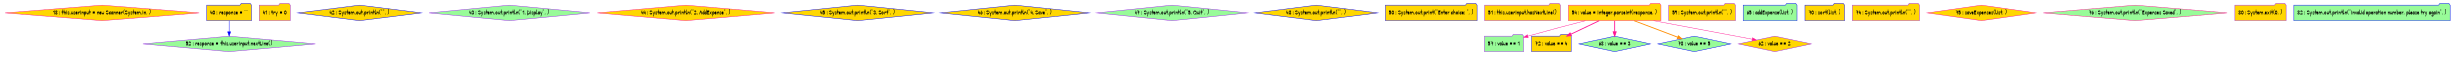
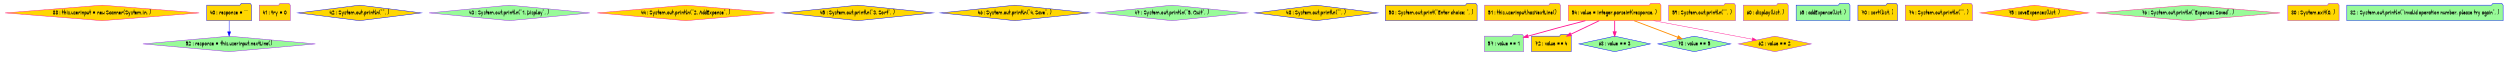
node "18 : this.userInput = new Scanner(System.in, )": label "18 : this.userInput = new Scanner(System.in, )" -> "88 : this.userInput = new Scanner(System.in, )"
node "60 : display(list, )": added
edge "54 : value = Integer.parseInt(response, )" -> "57 : value == 1": style solid -> bold
